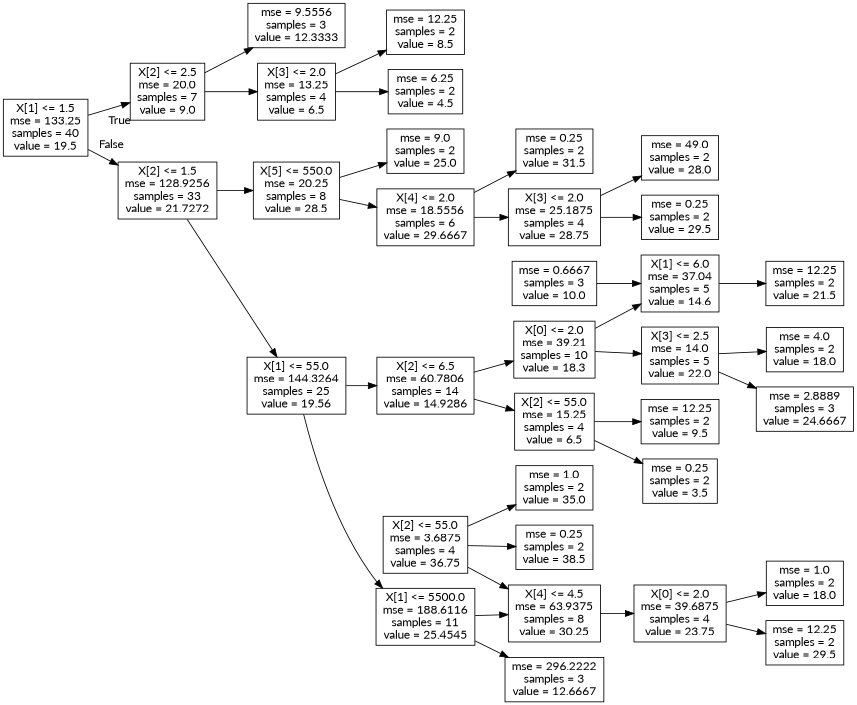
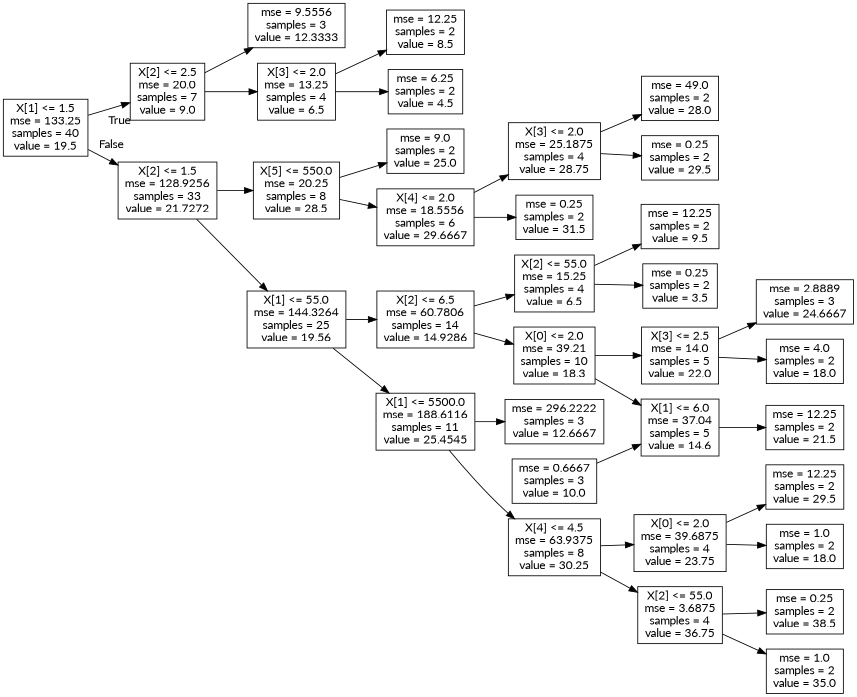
edge "X[2] <= 55.0 mse = 3.6875 samples = 4 value = 36.75" -> "X[4] <= 4.5 mse = 63.9375 samples = 8 value = 30.25": reversed
